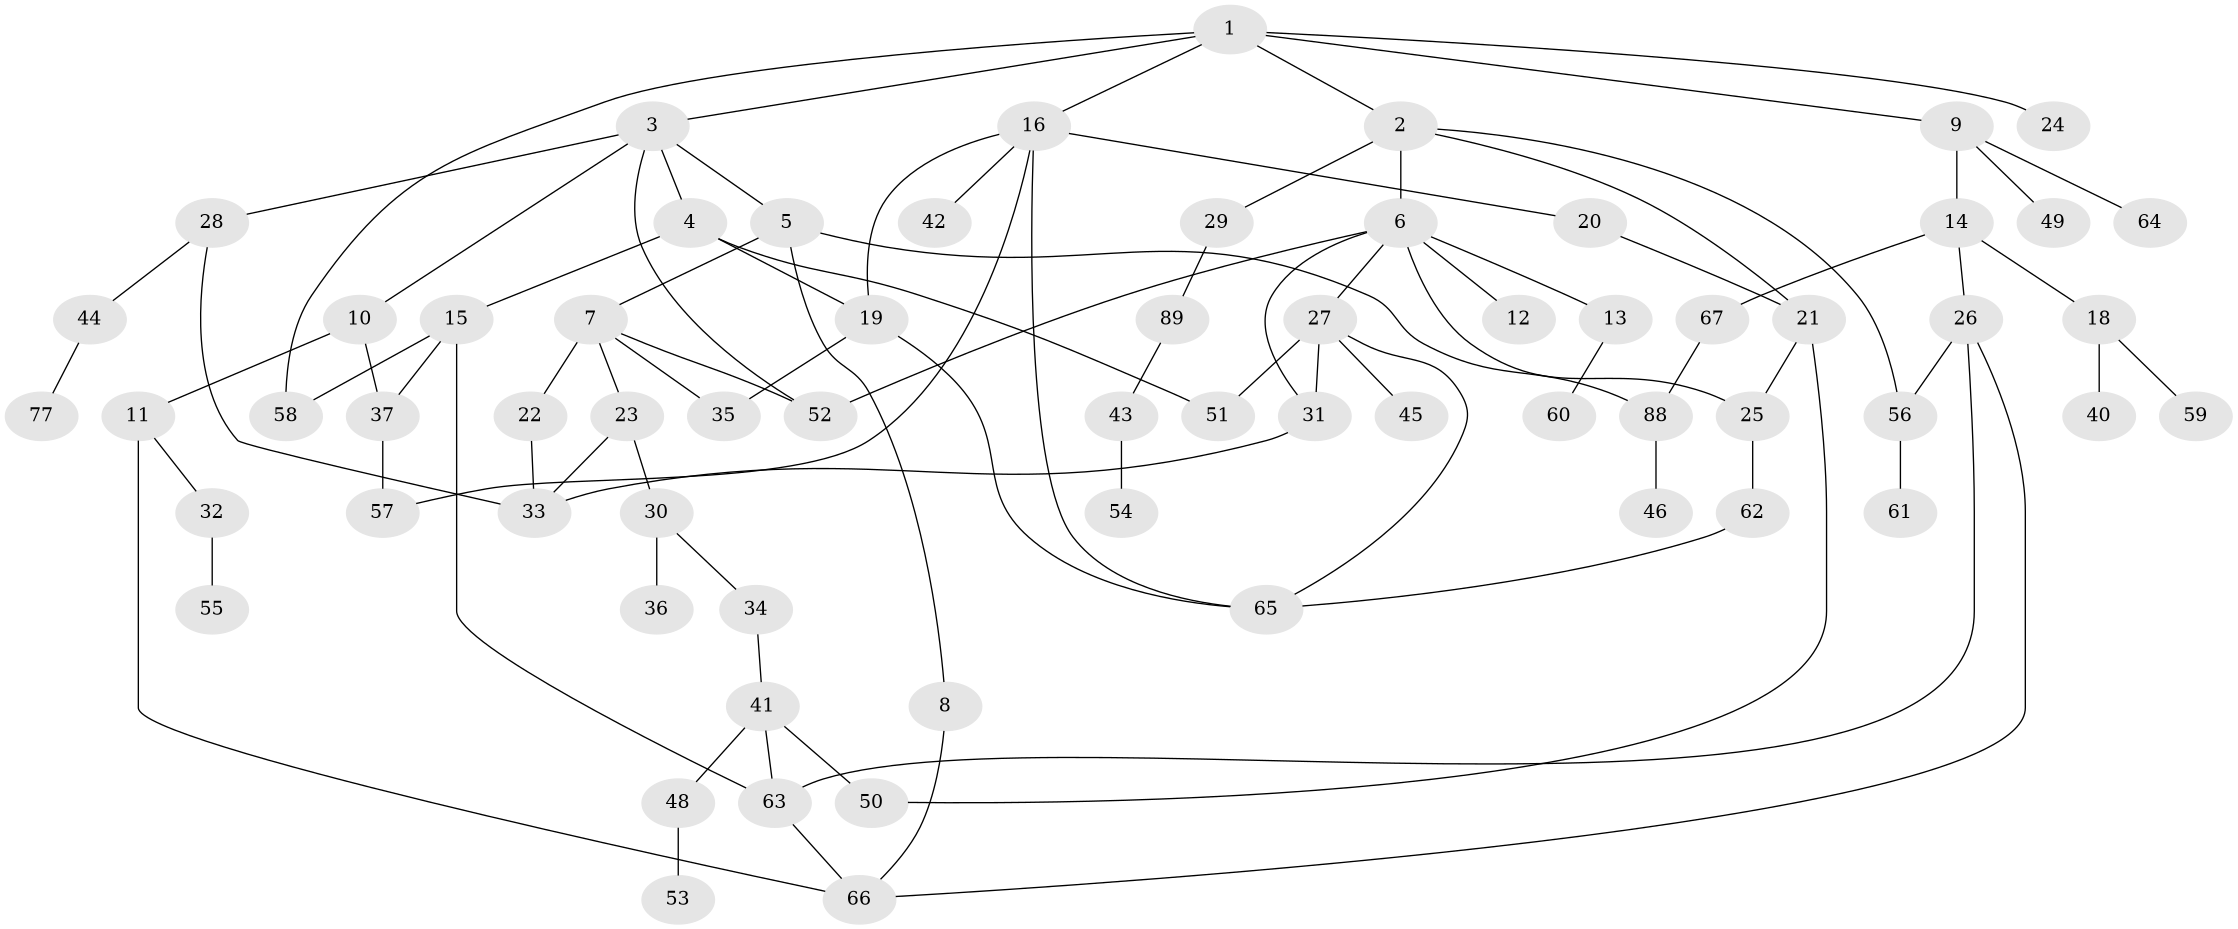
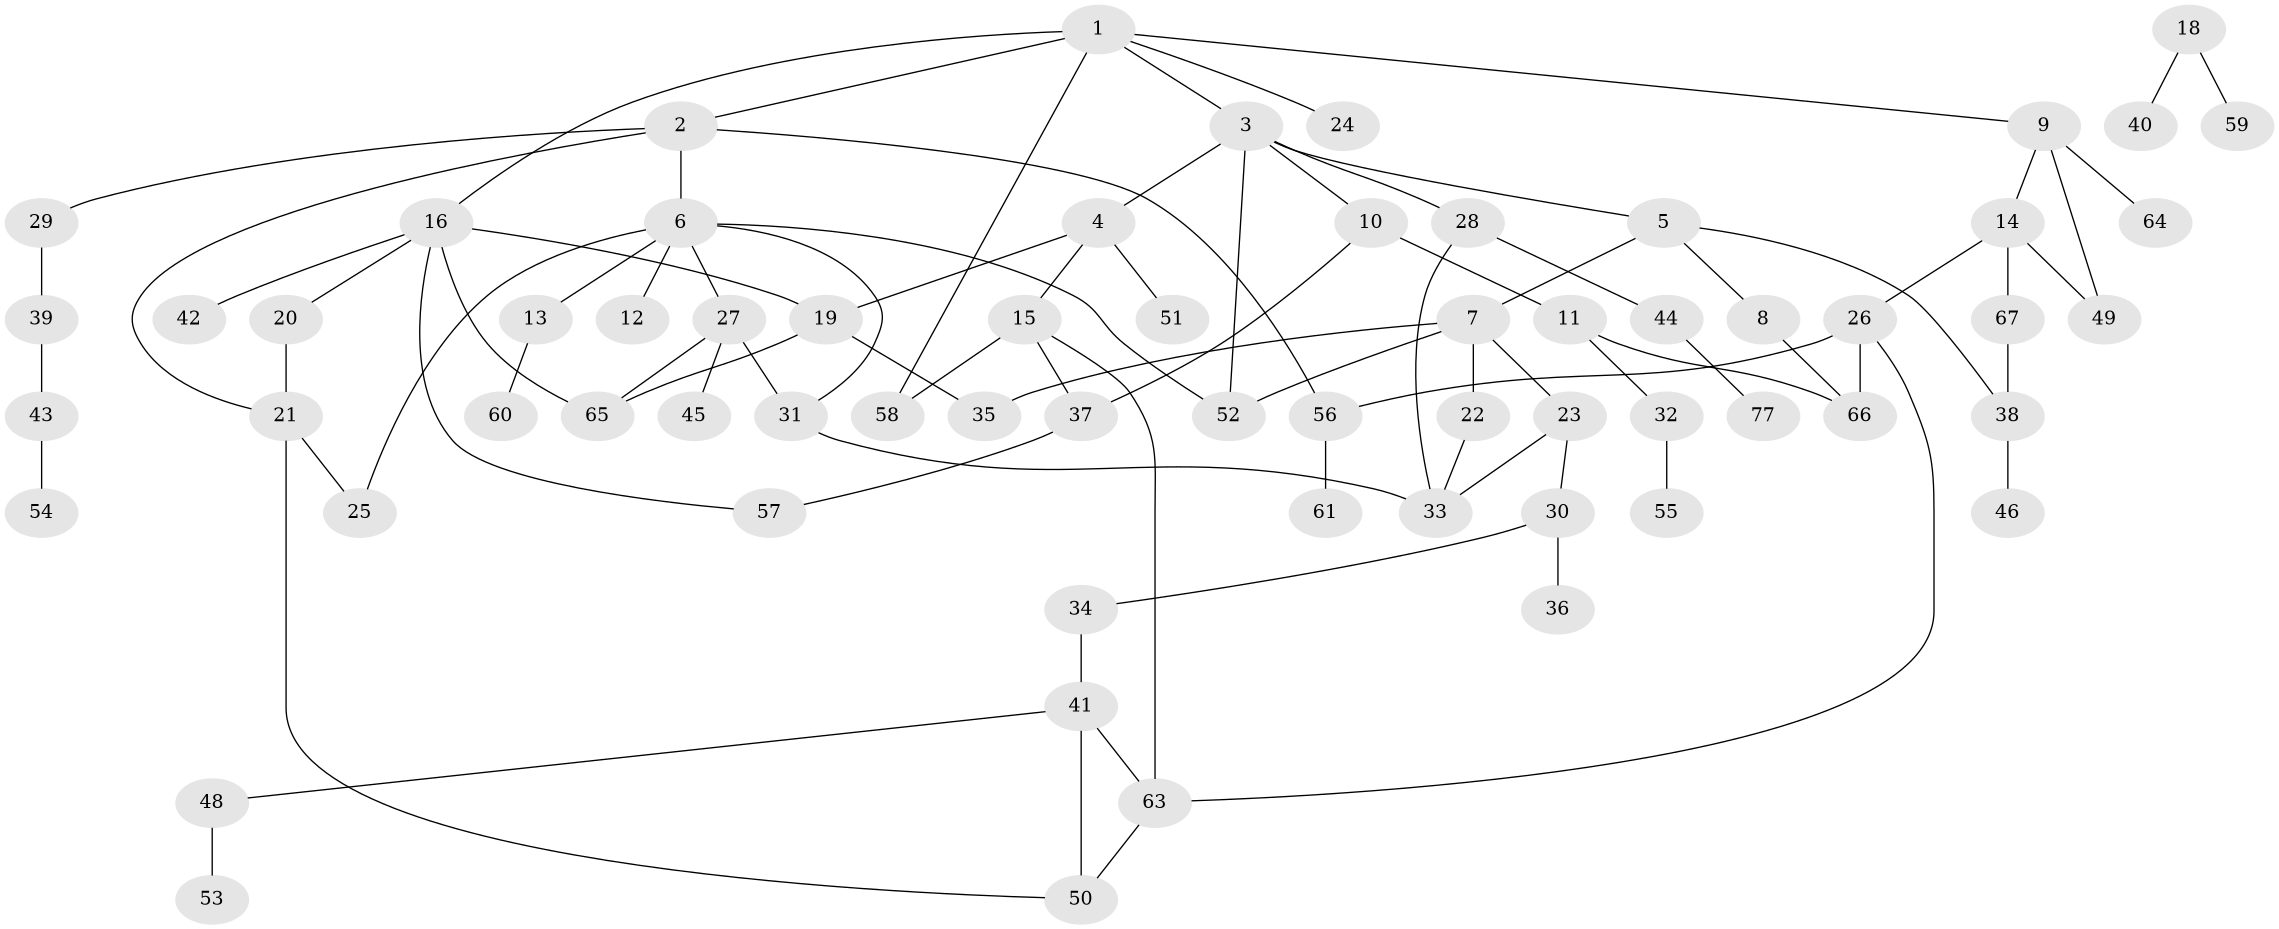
edge "14" -- "18": now "14" -- "49"
node "89": label "89" -> "39"
edge "27" -- "51": removed
node "88": label "88" -> "38"
node "62": removed
edge "63" -- "66": now "63" -- "50"
